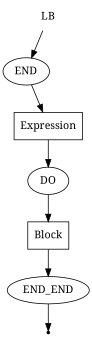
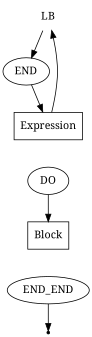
edge "Expression" -> "DO": now "Expression" -> "LB"
edge "Block" -> "END_END": removed
